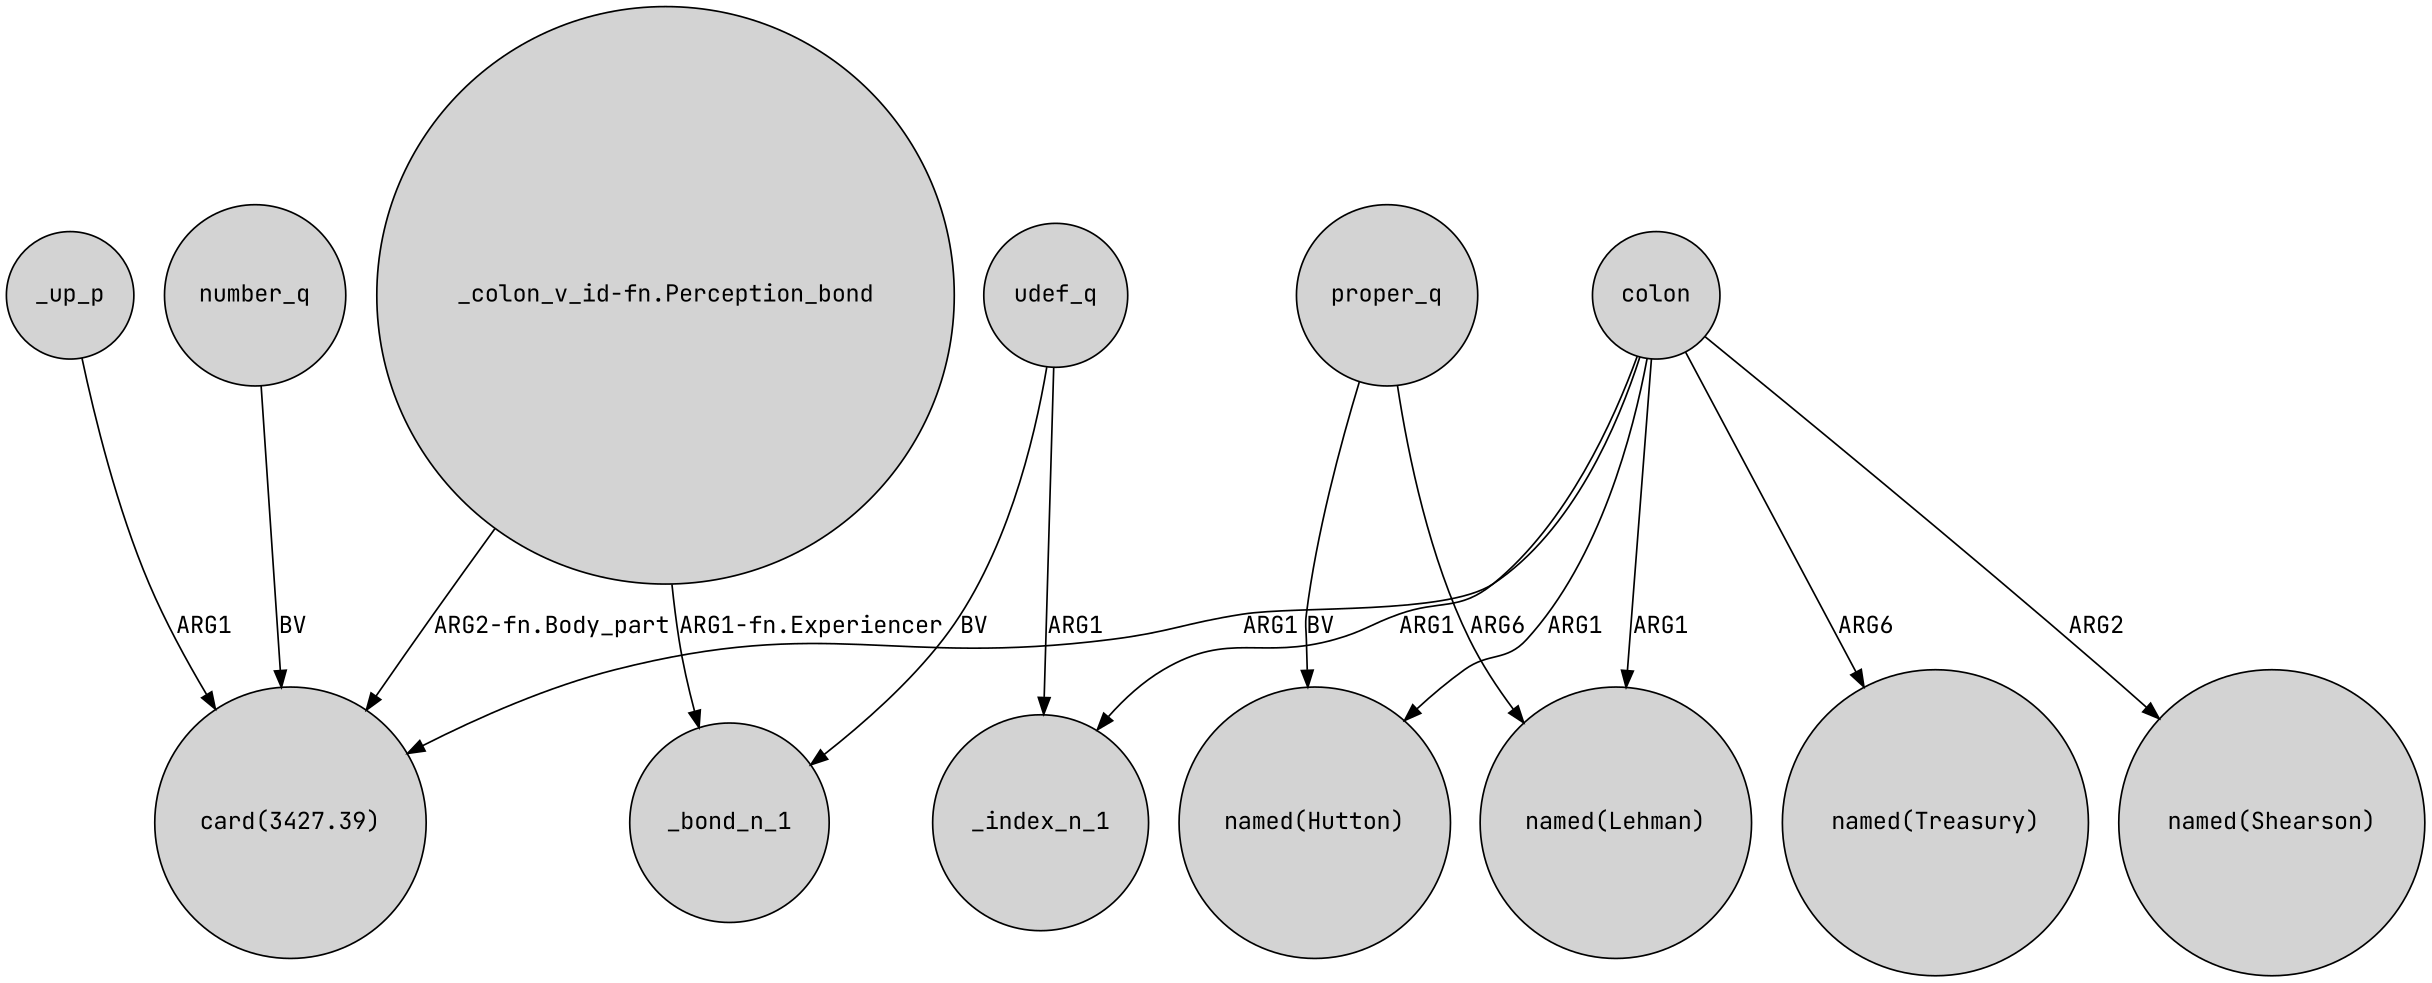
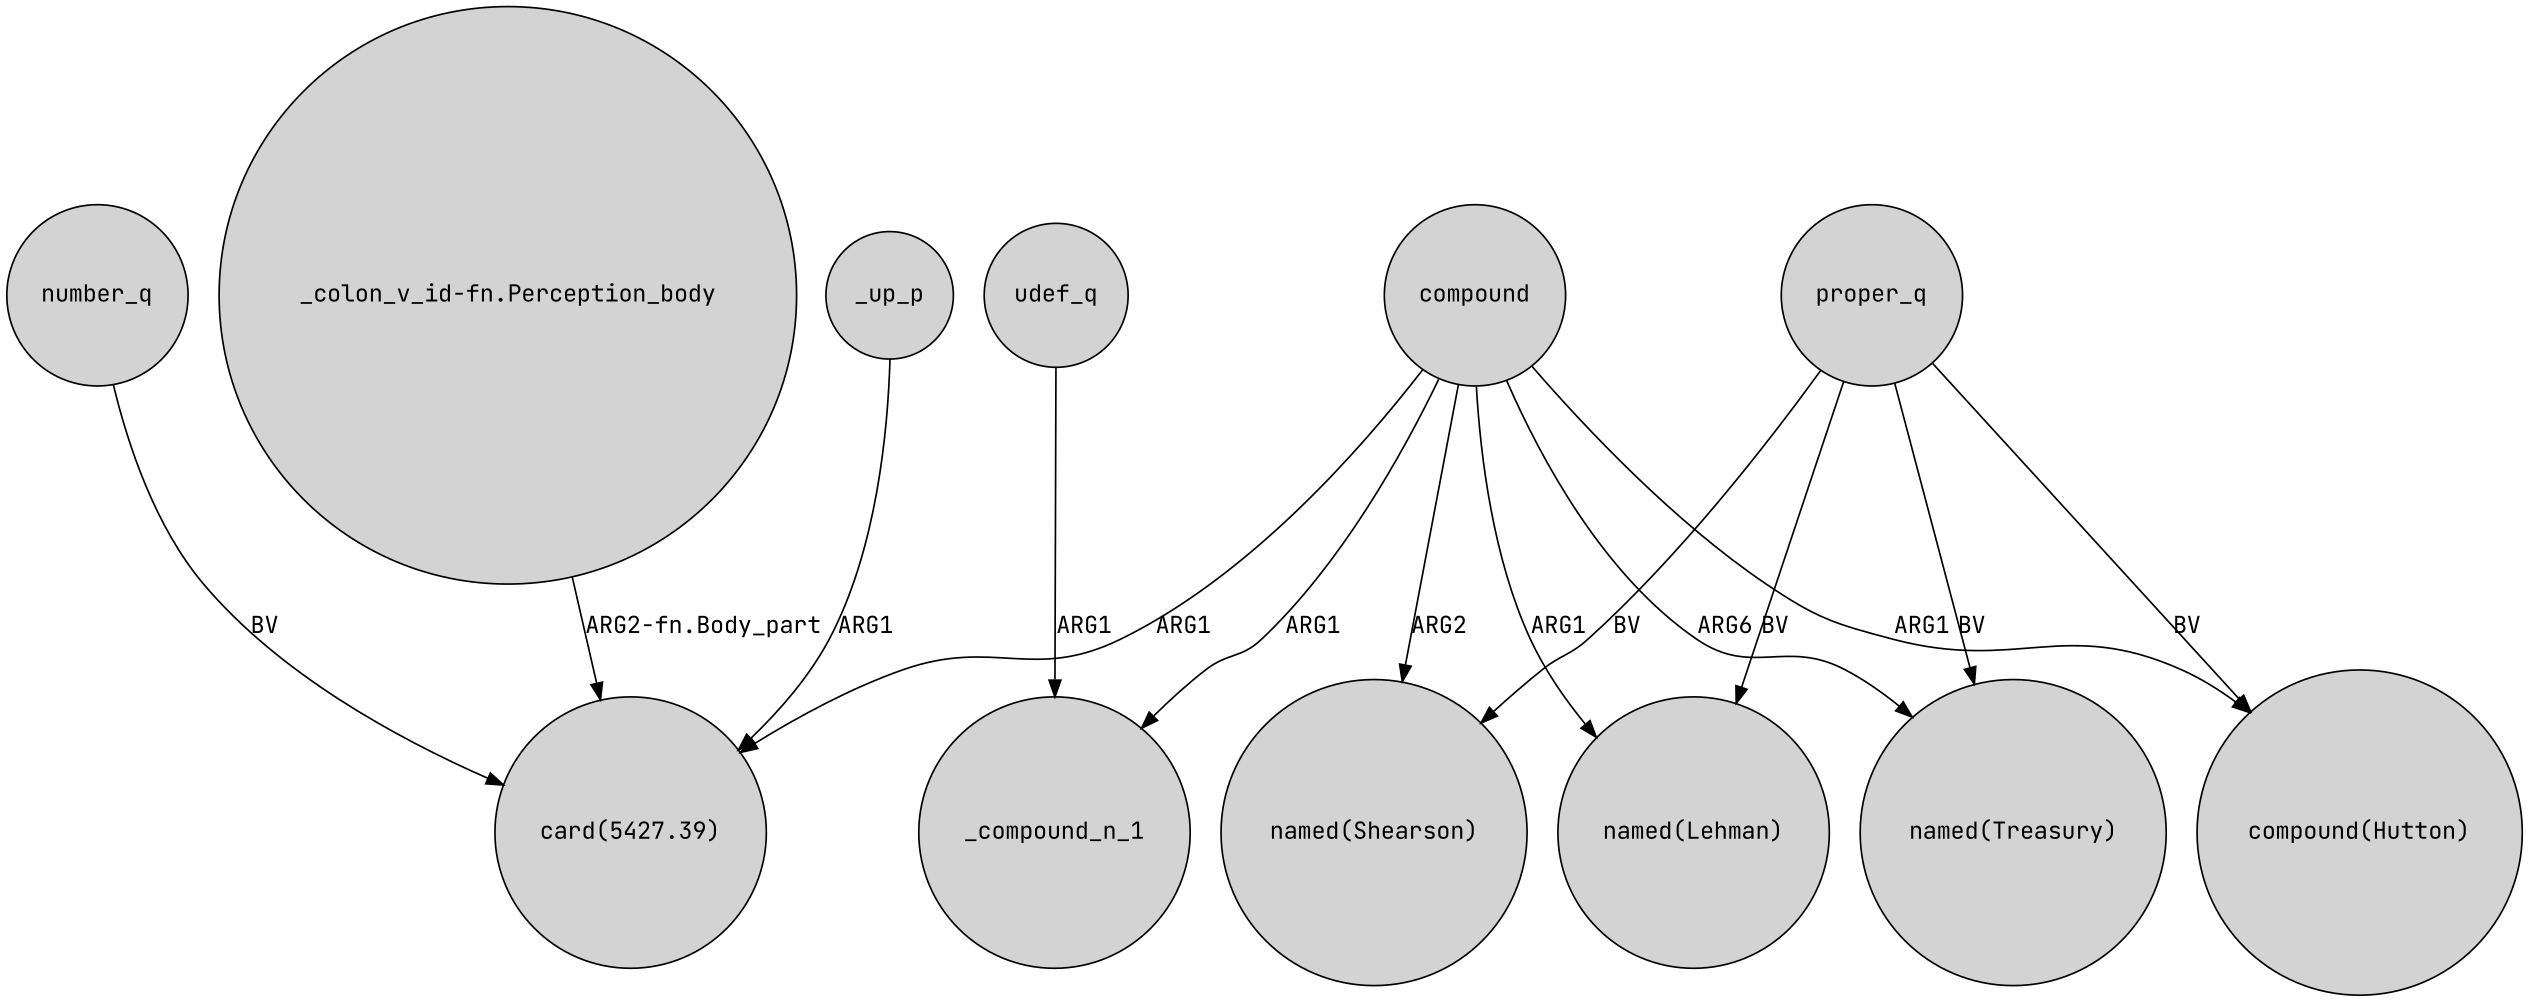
node "_colon_v_id-fn.Perception_bond": label "_colon_v_id-fn.Perception_bond" -> "_colon_v_id-fn.Perception_body"
node "colon": label "colon" -> "compound"
edge "proper_q" -> "named(Treasury)": added, label "BV"
edge "proper_q" -> "named(Shearson)": added, label "BV"
edge "proper_q" -> "named(Lehman)": label "ARG6" -> "BV"
node "card(3427.39)": label "card(3427.39)" -> "card(5427.39)"
node "_bond_n_1": removed
node "_index_n_1": label "_index_n_1" -> "_compound_n_1"
node "named(Hutton)": label "named(Hutton)" -> "compound(Hutton)"
